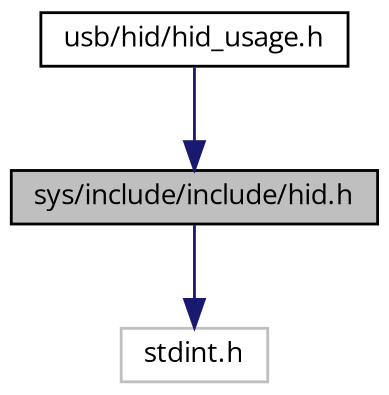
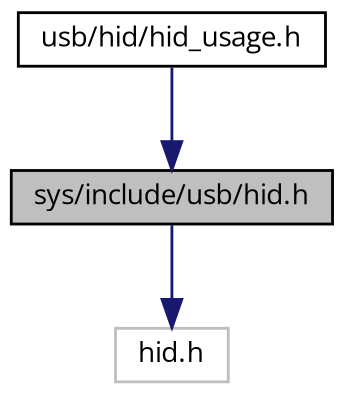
node "sys/include/include/hid.h": label "sys/include/include/hid.h" -> "sys/include/usb/hid.h"
node "stdint.h": label "stdint.h" -> "hid.h"
